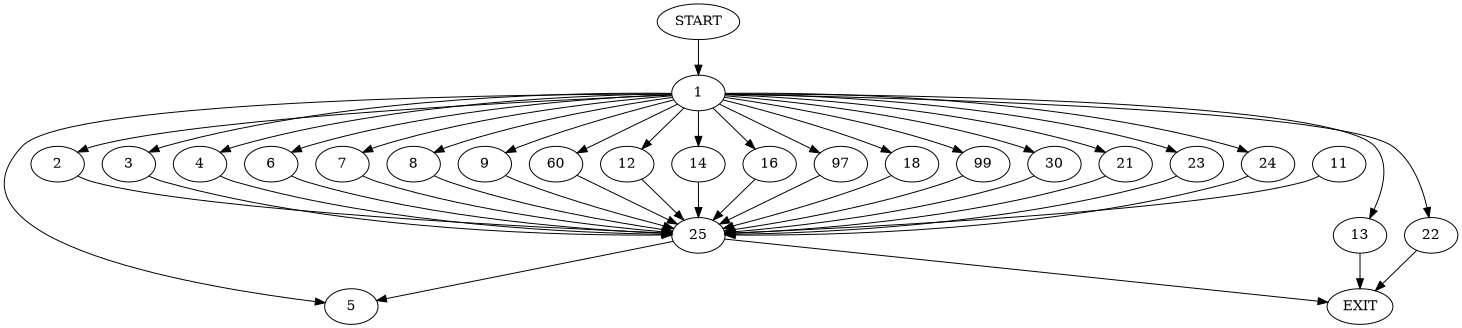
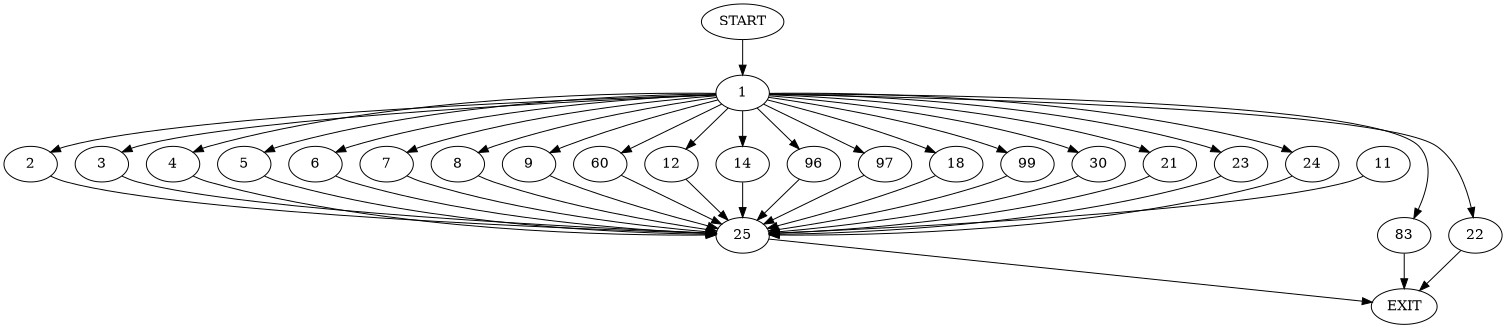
node "16": label "16" -> "96"
node "13": label "13" -> "83"
edge "25" -> "5": reversed
